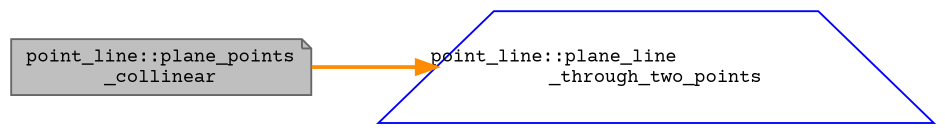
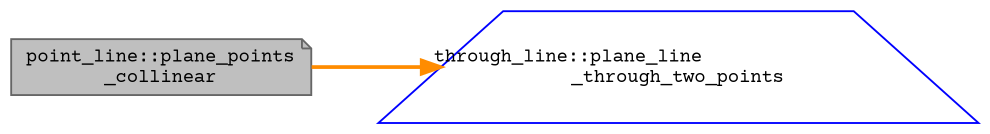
node "point_line::plane_line _through_two_points": label "point_line::plane_line _through_two_points" -> "through_line::plane_line _through_two_points"
